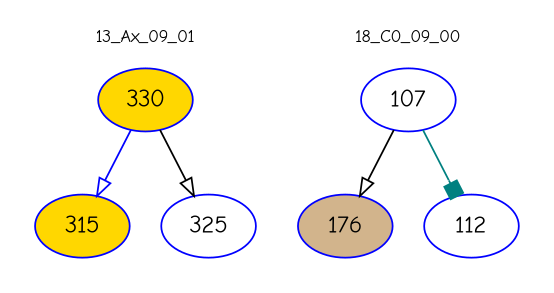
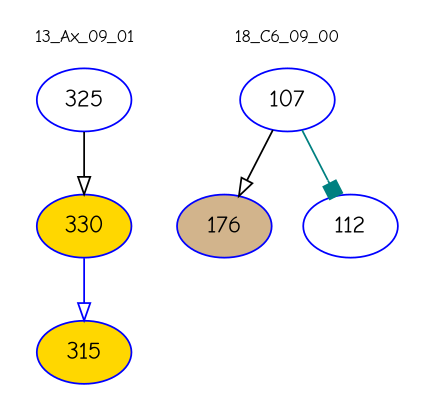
cluster "18_C0_09_00": label "18_C0_09_00" -> "18_C6_09_00"
edge "330" -> "325": reversed
